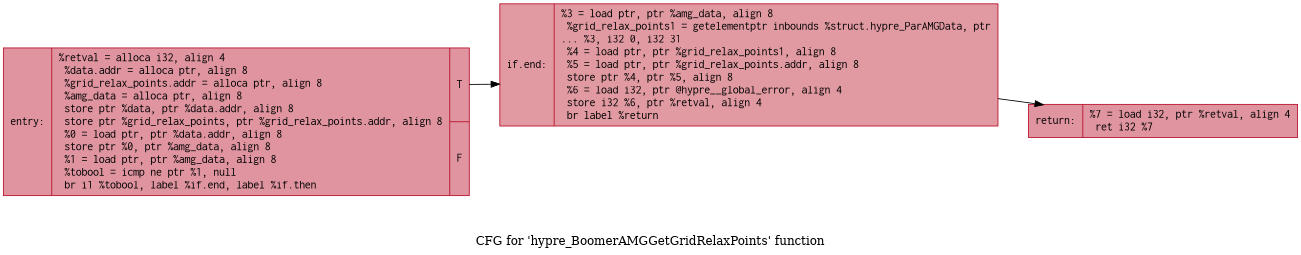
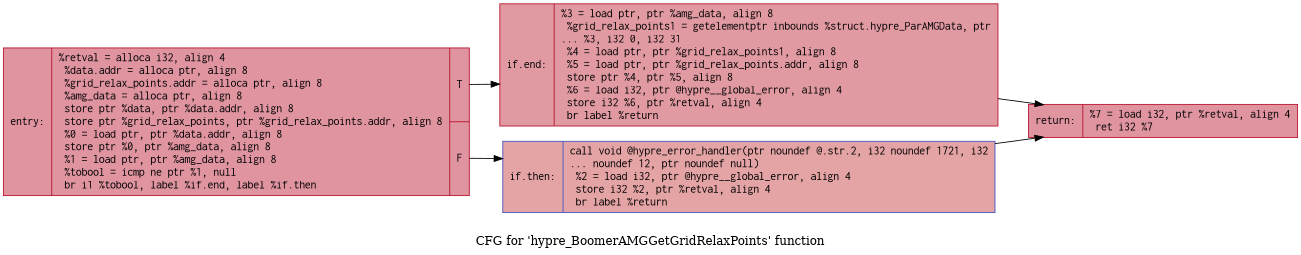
node "if.then:": added
